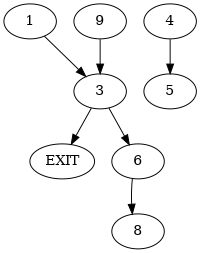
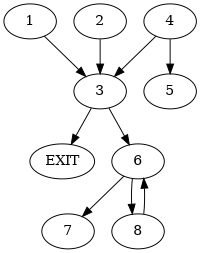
node "9": label "9" -> "2"
edge "4" -> "3": added
edge "8" -> "6": added
node "7": added
